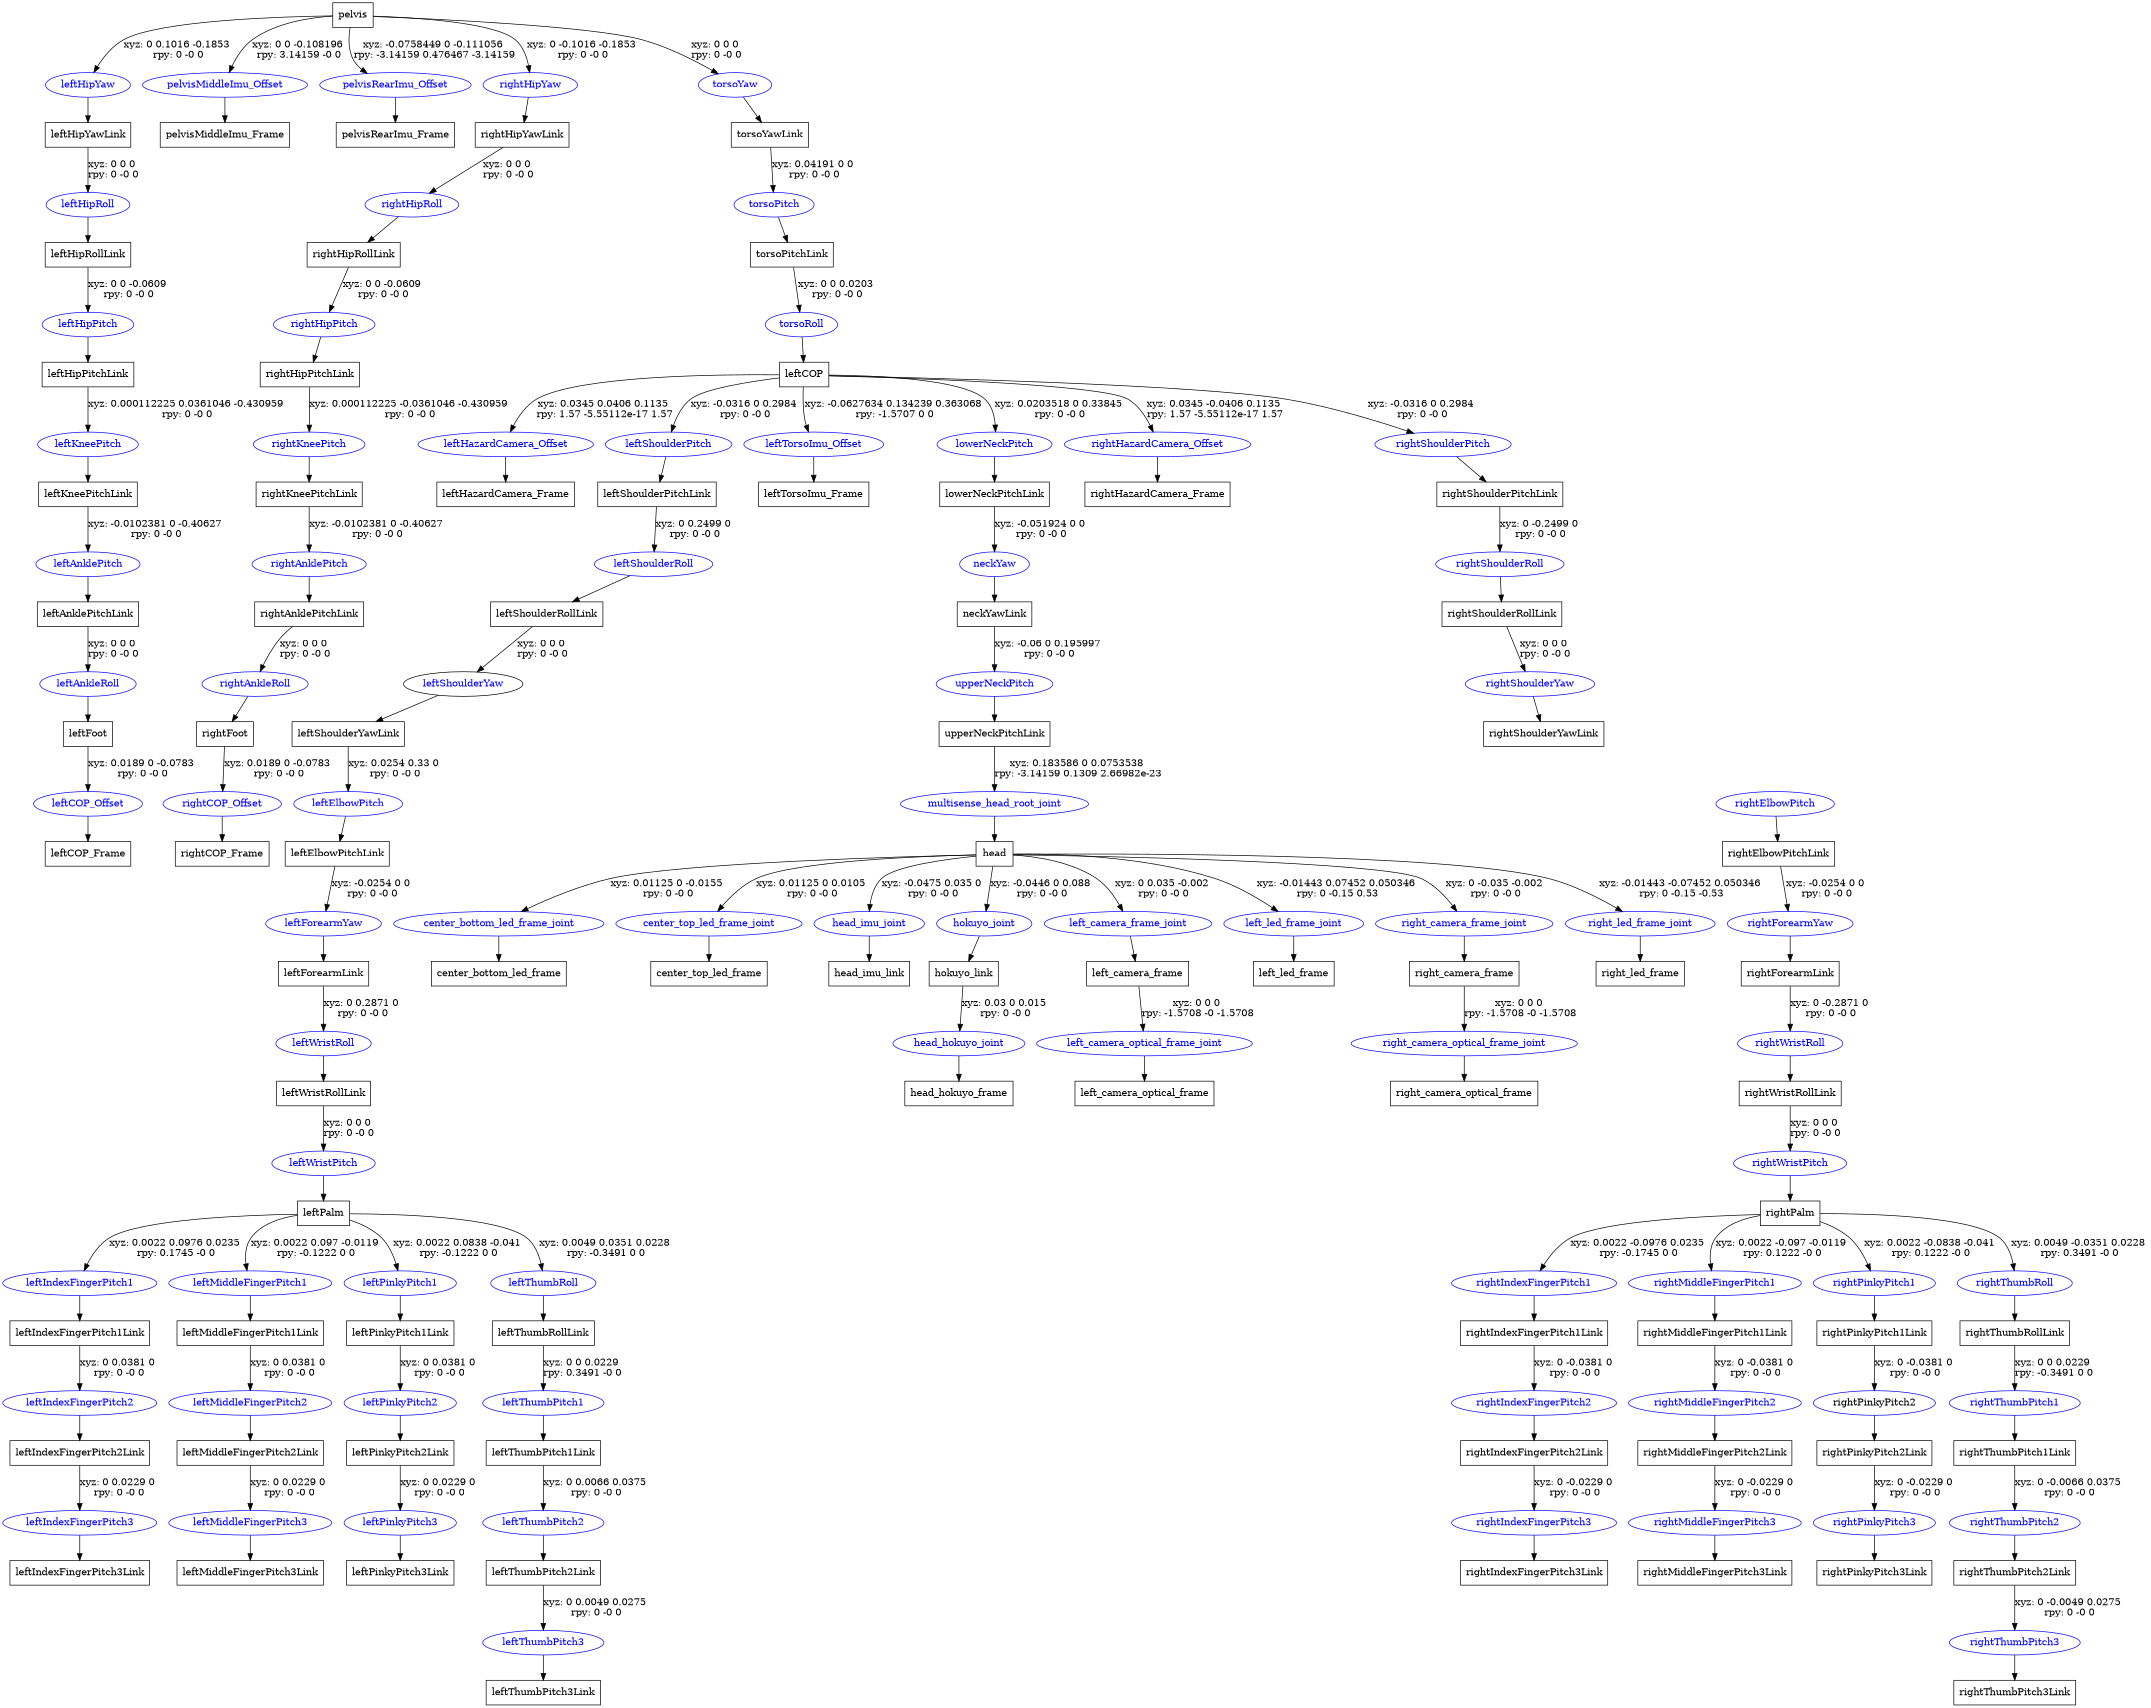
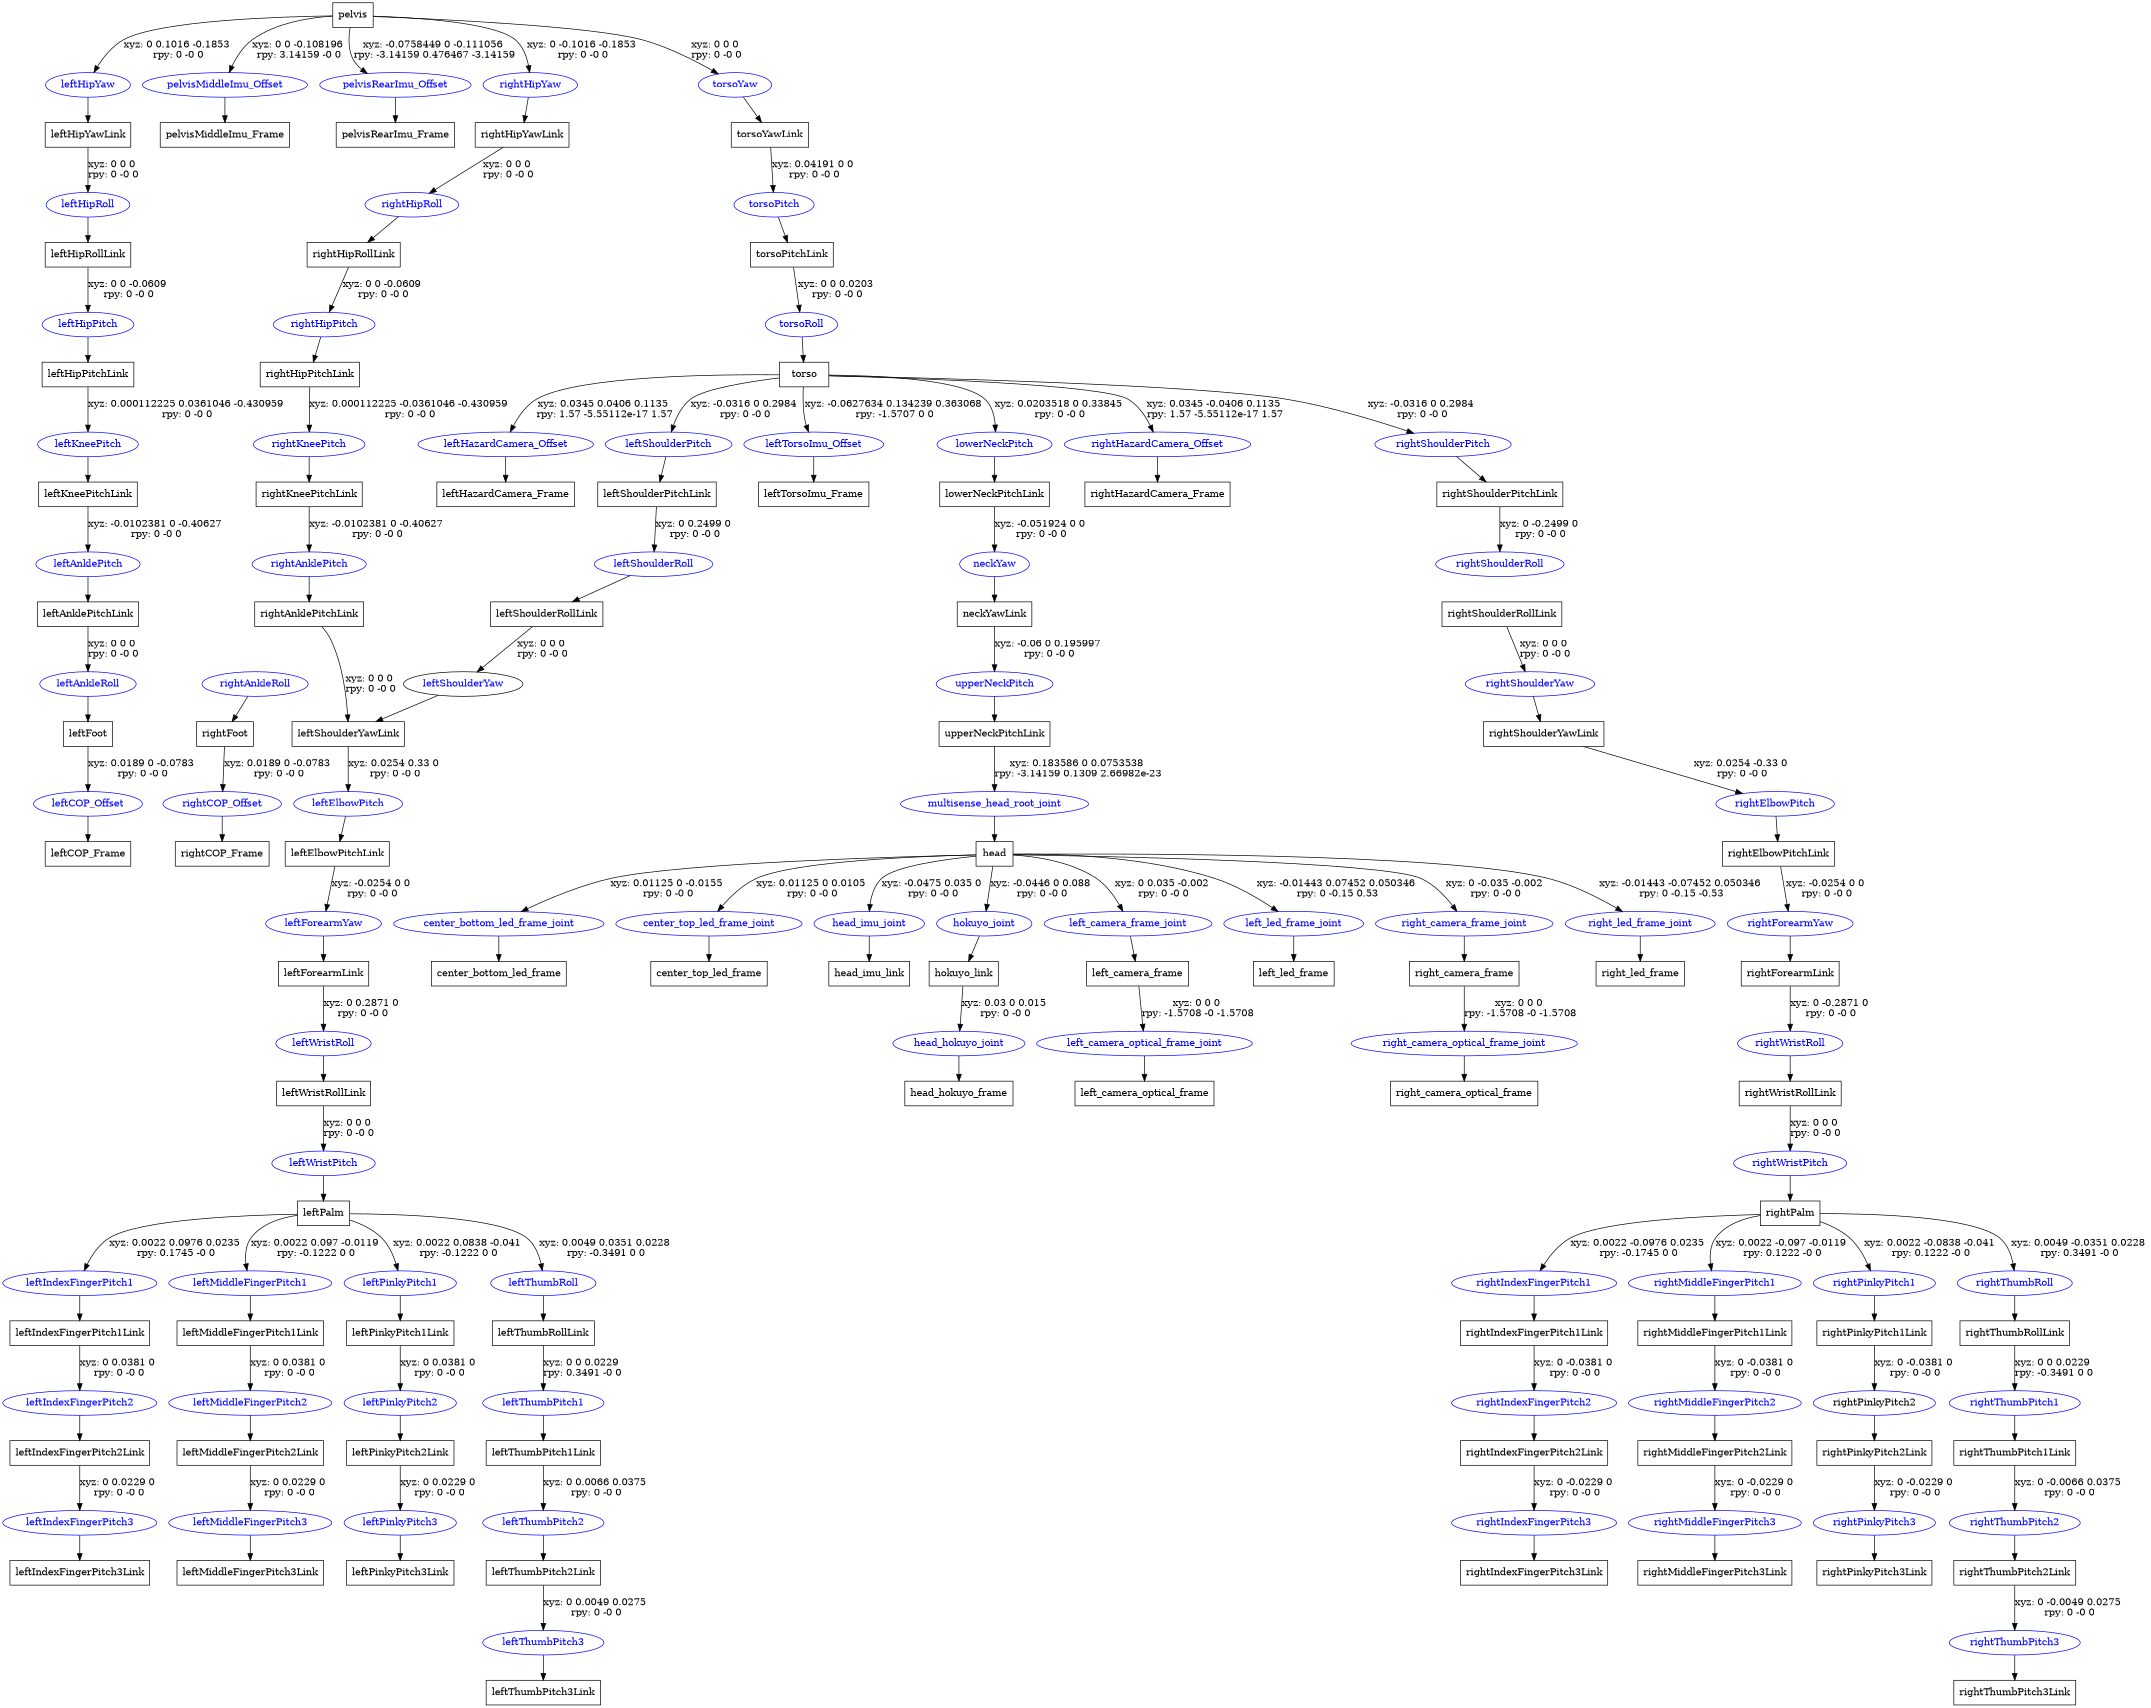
node "leftCOP": label "leftCOP" -> "torso"
edge "rightShoulderRoll" -> "rightShoulderRollLink": removed
edge "rightAnklePitchLink" -> "rightAnkleRoll": now "rightAnklePitchLink" -> "leftShoulderYawLink"
edge "rightShoulderYawLink" -> "rightElbowPitch": added, label "xyz: 0.0254 -0.33 0 rpy: 0 -0 0"
